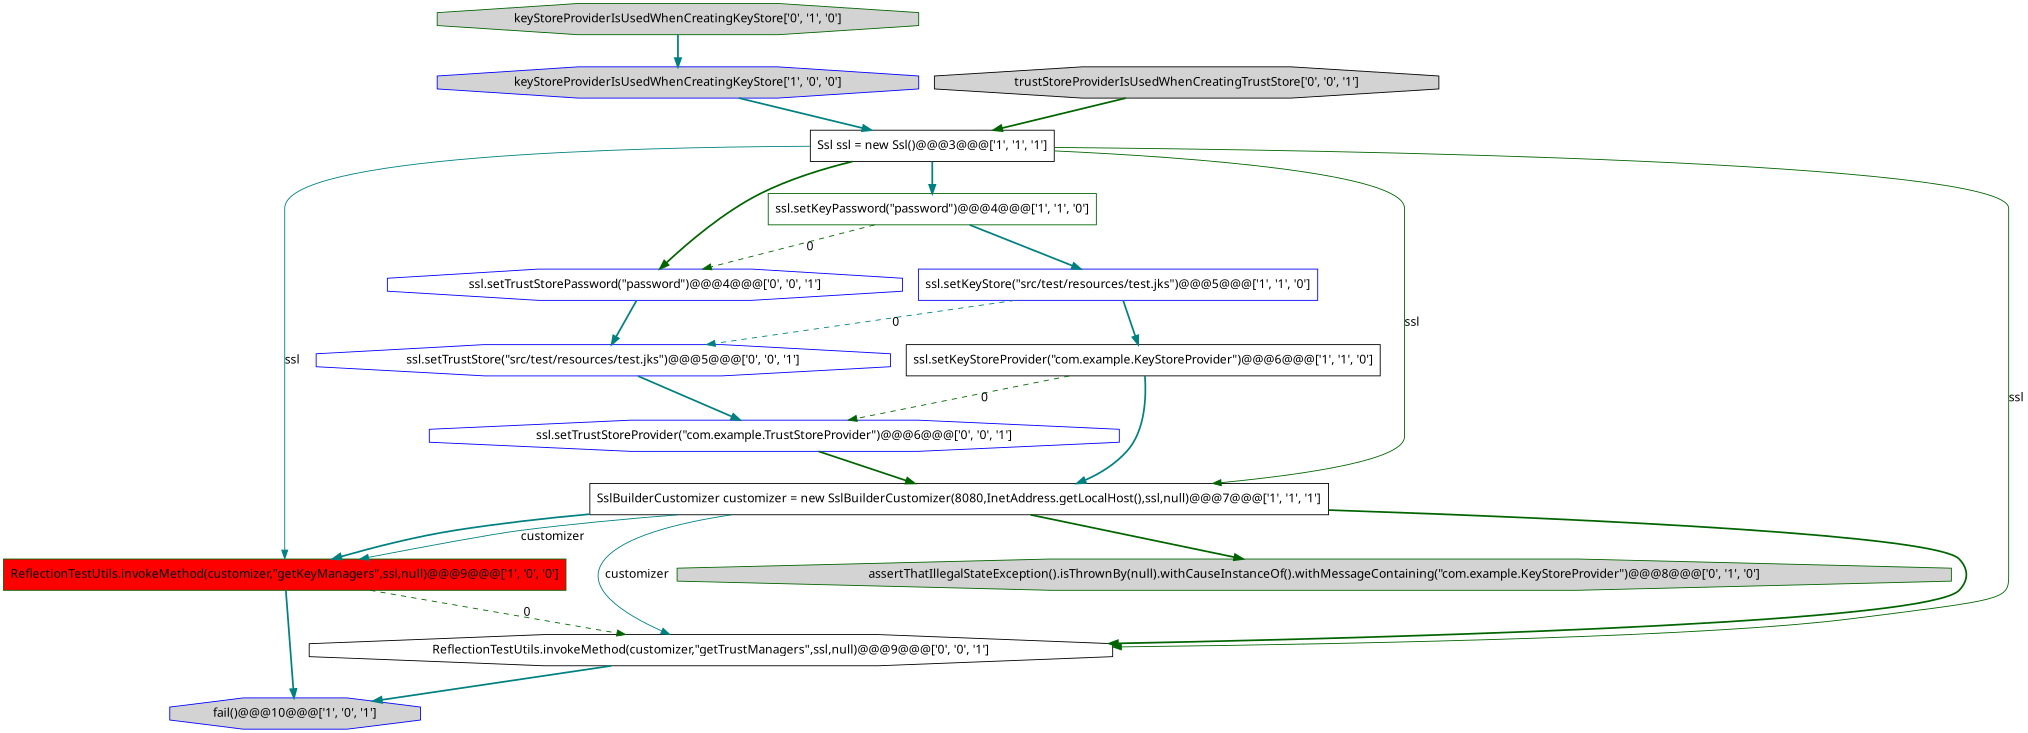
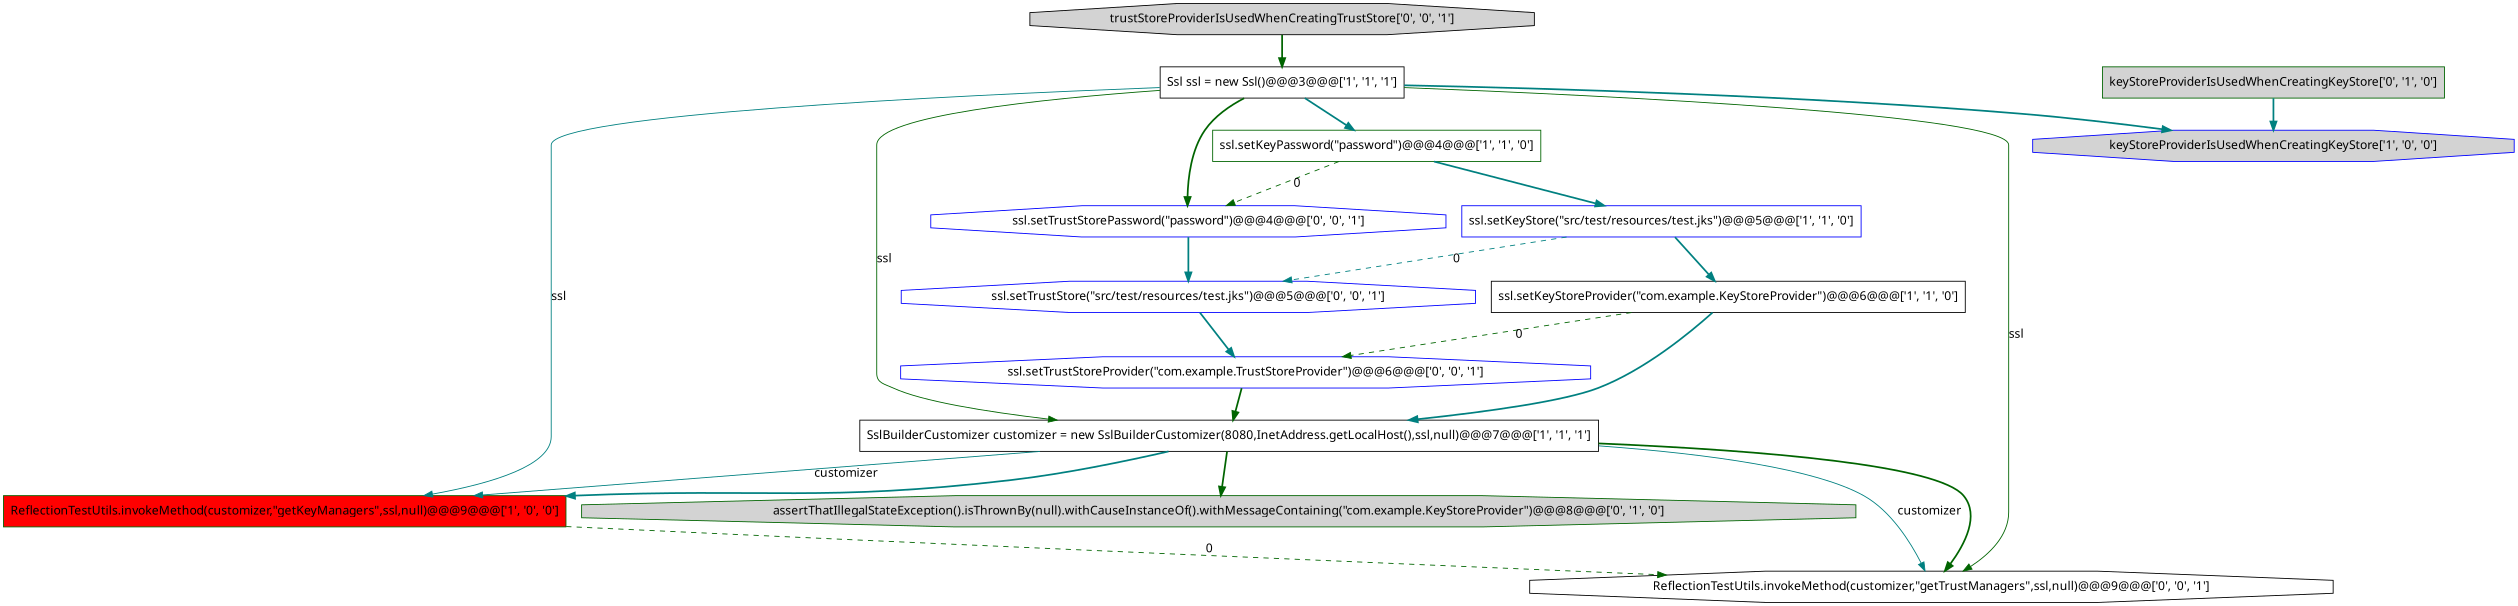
node "keyStoreProviderIsUsedWhenCreatingKeyStore['0', '1', '0']": shape octagon -> box
edge "keyStoreProviderIsUsedWhenCreatingKeyStore['1', '0', '0']" -> "Ssl ssl = new Ssl()@@@3@@@['1', '1', '1']": reversed
node "fail()@@@10@@@['1', '0', '1']": removed
